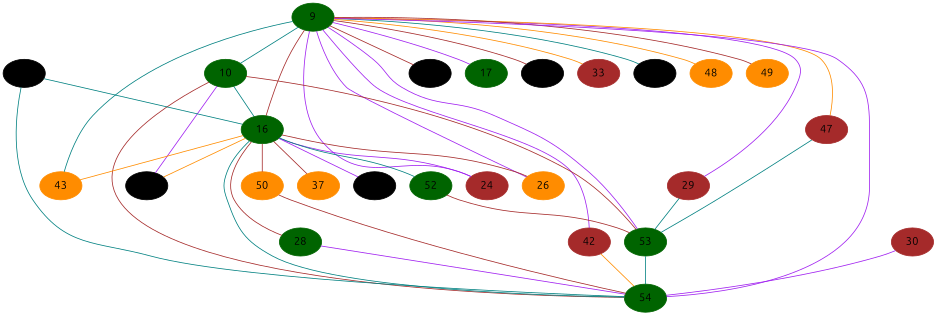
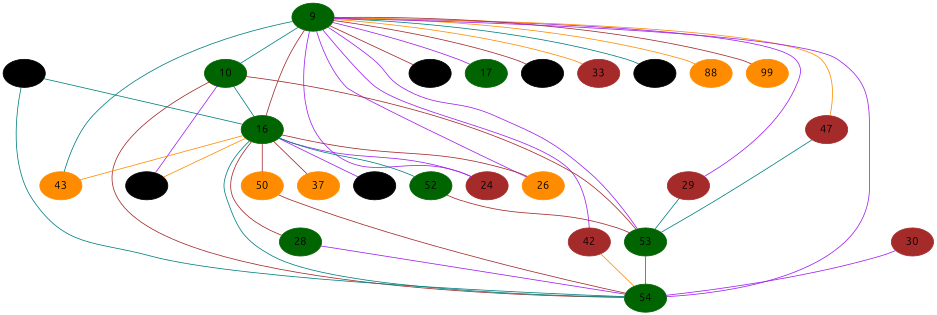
node "48": label "48" -> "88"
node "49": label "49" -> "99"
